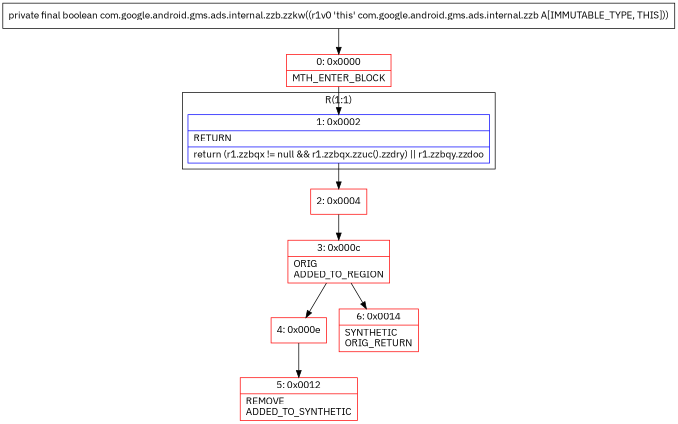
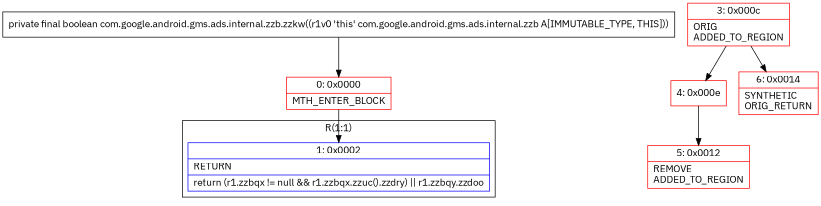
node "2: 0x0004": removed
node "5: 0x0012": text "ADDED_TO_SYNTHETIC" -> "ADDED_TO_REGION"
